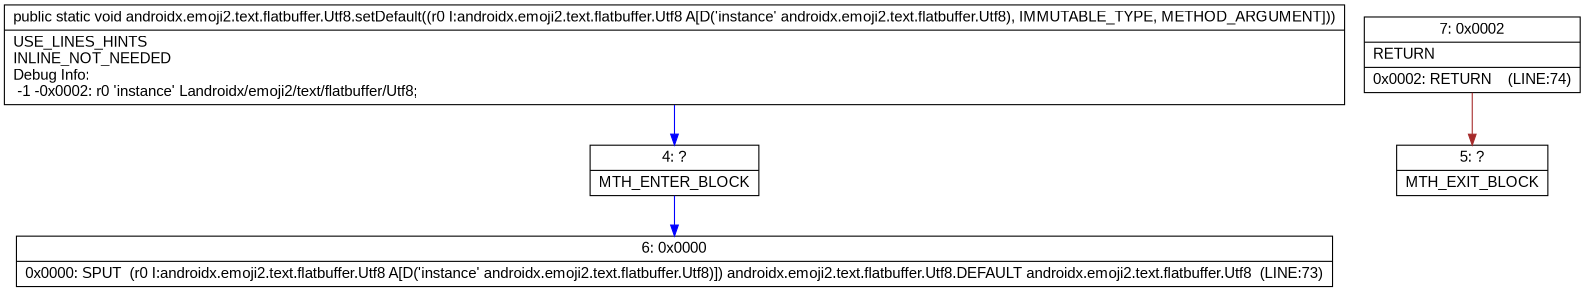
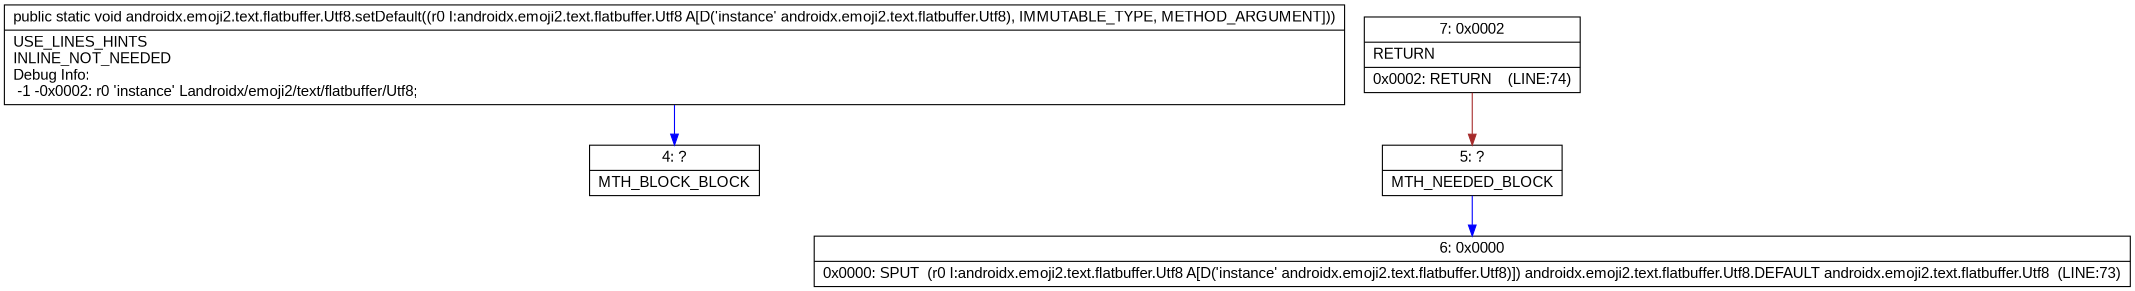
node "4: ?": text "MTH_ENTER_BLOCK" -> "MTH_BLOCK_BLOCK"
node "5: ?": text "MTH_EXIT_BLOCK" -> "MTH_NEEDED_BLOCK"
edge "4: ?" -> "6: 0x0000": now "5: ?" -> "6: 0x0000"
